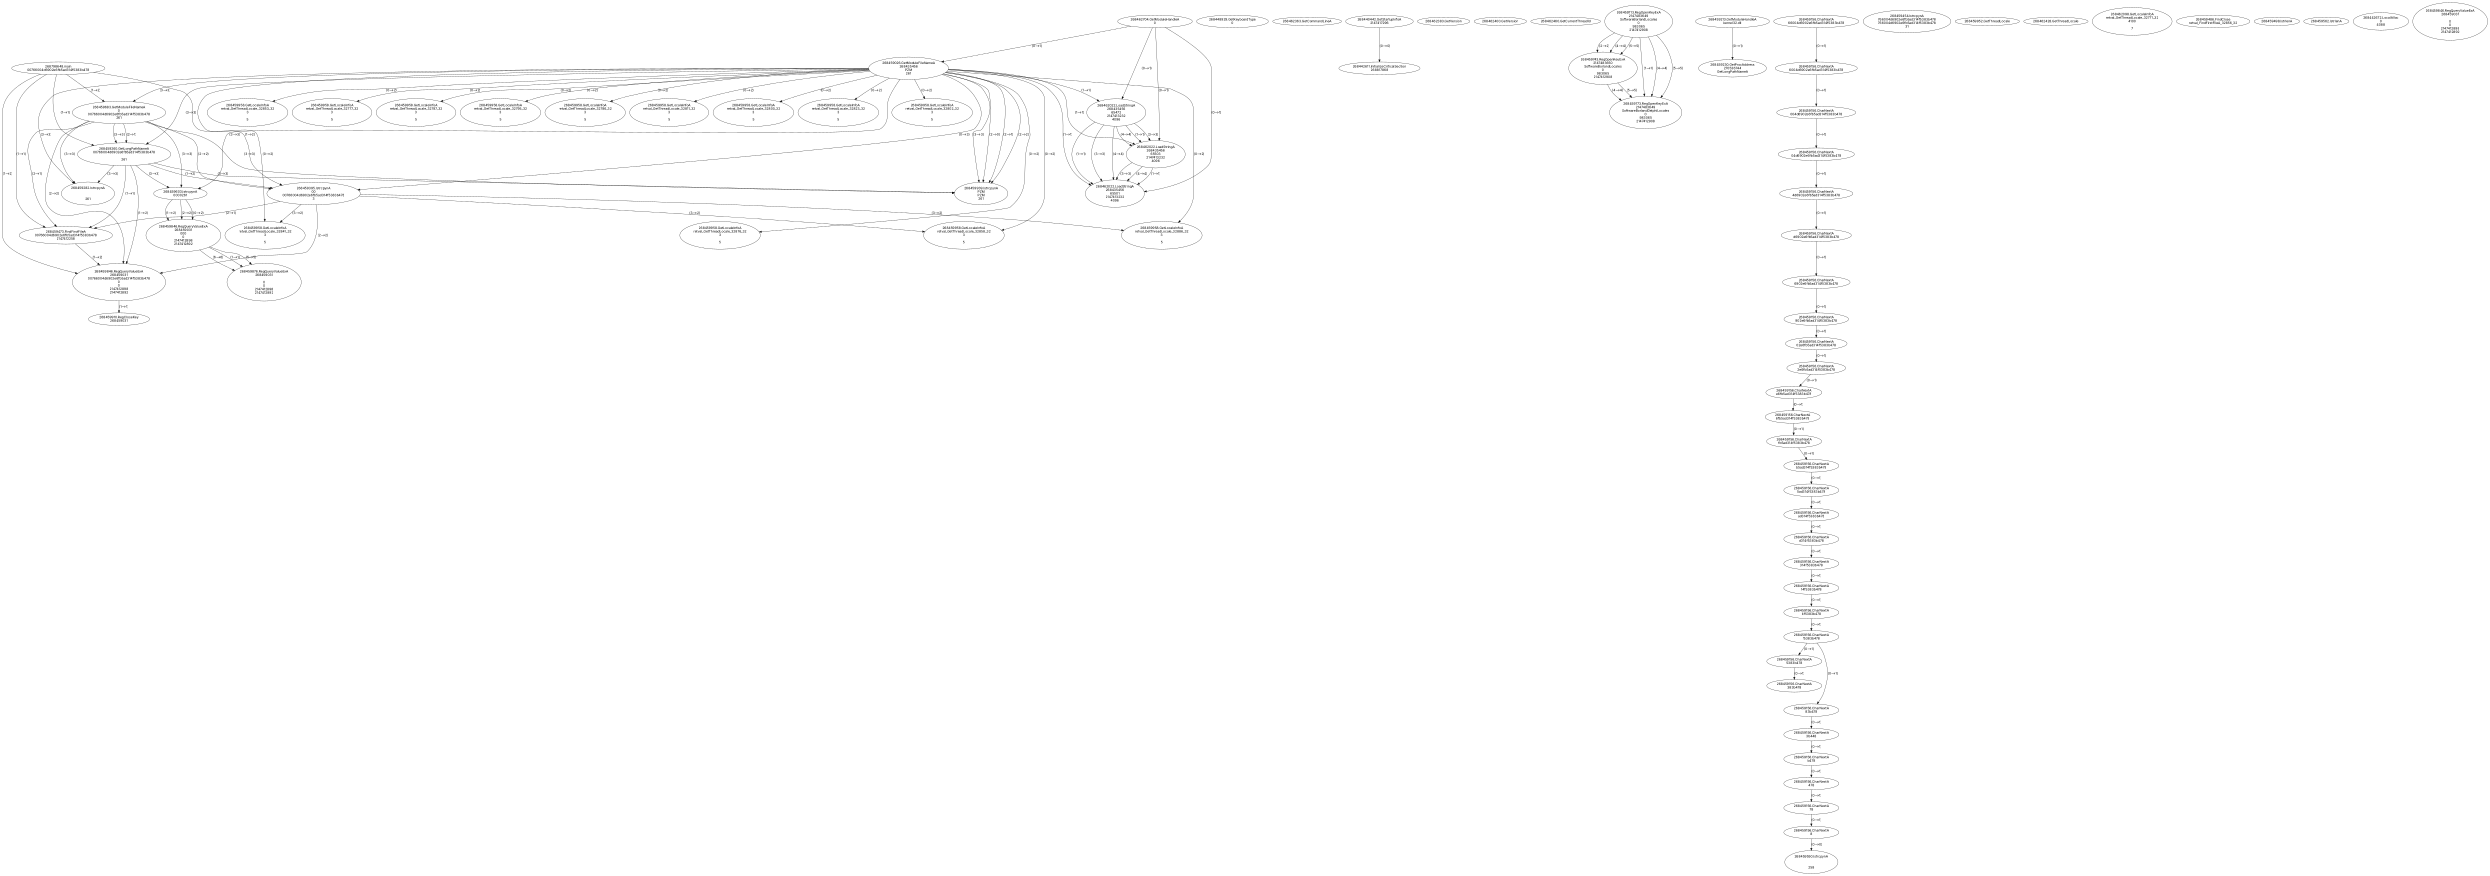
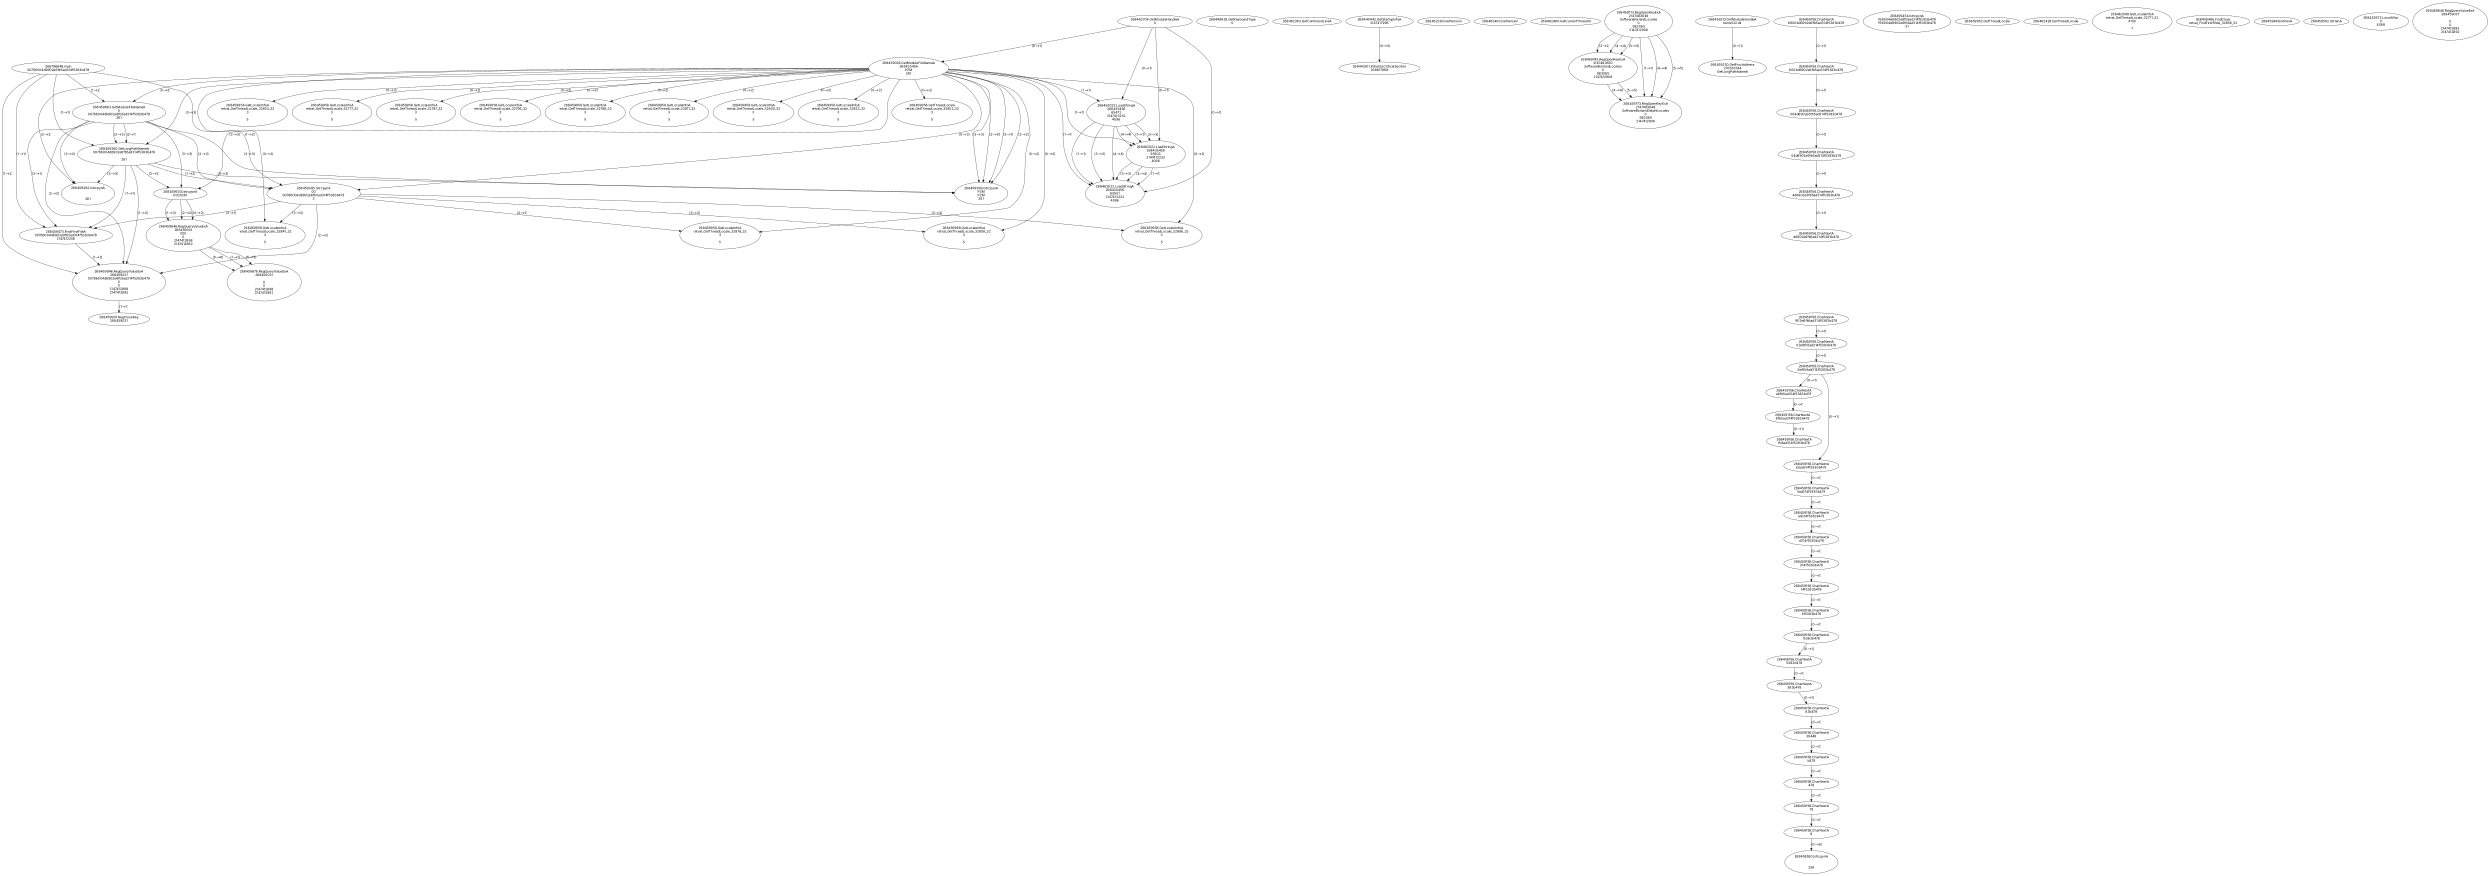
node "268459958.GetLocaleInfoA retval_GetThreadLocale_32802_32 3 5": label "268459958.GetLocaleInfoA retval_GetThreadLocale_32802_32 3 5" -> "268459958.GetThreadLocale retval_GetThreadLocale_32802_32 3 5"
edge "268459395.lstrcpynA 00 00766004d6902e6fb5ad314f5383b478 3" -> "268459958.GetLocaleInfoA retval_GetThreadLocale_32876_32 3 5": added, label "(3-->2)"
node "268459156.CharNextA 6902e6fb5ad314f5383b478": removed
edge "268459156.CharNextA fb5ad314f5383b478" -> "268459156.CharNextA b5ad314f5383b478": now "268459156.CharNextA 2e6fb5ad314f5383b478" -> "268459156.CharNextA b5ad314f5383b478"
edge "268459156.CharNextA f5383b478" -> "268459156.CharNextA 83b478": now "268459156.CharNextA 383b478" -> "268459156.CharNextA 83b478"
